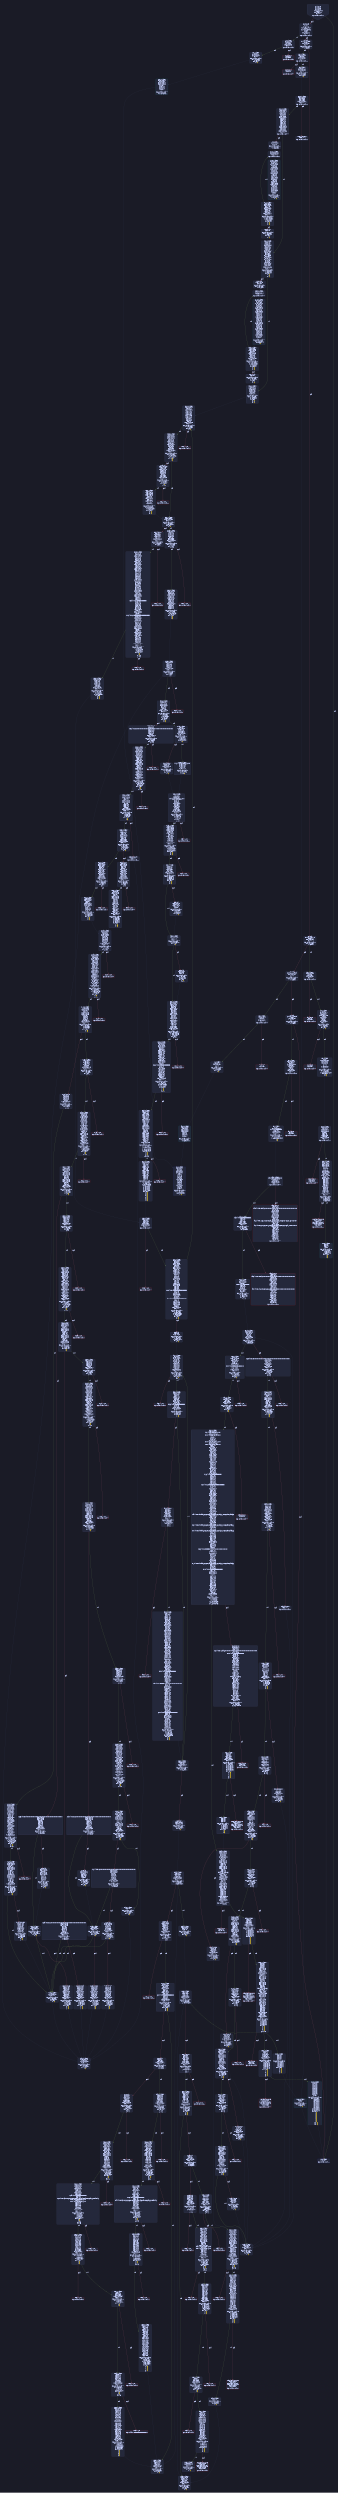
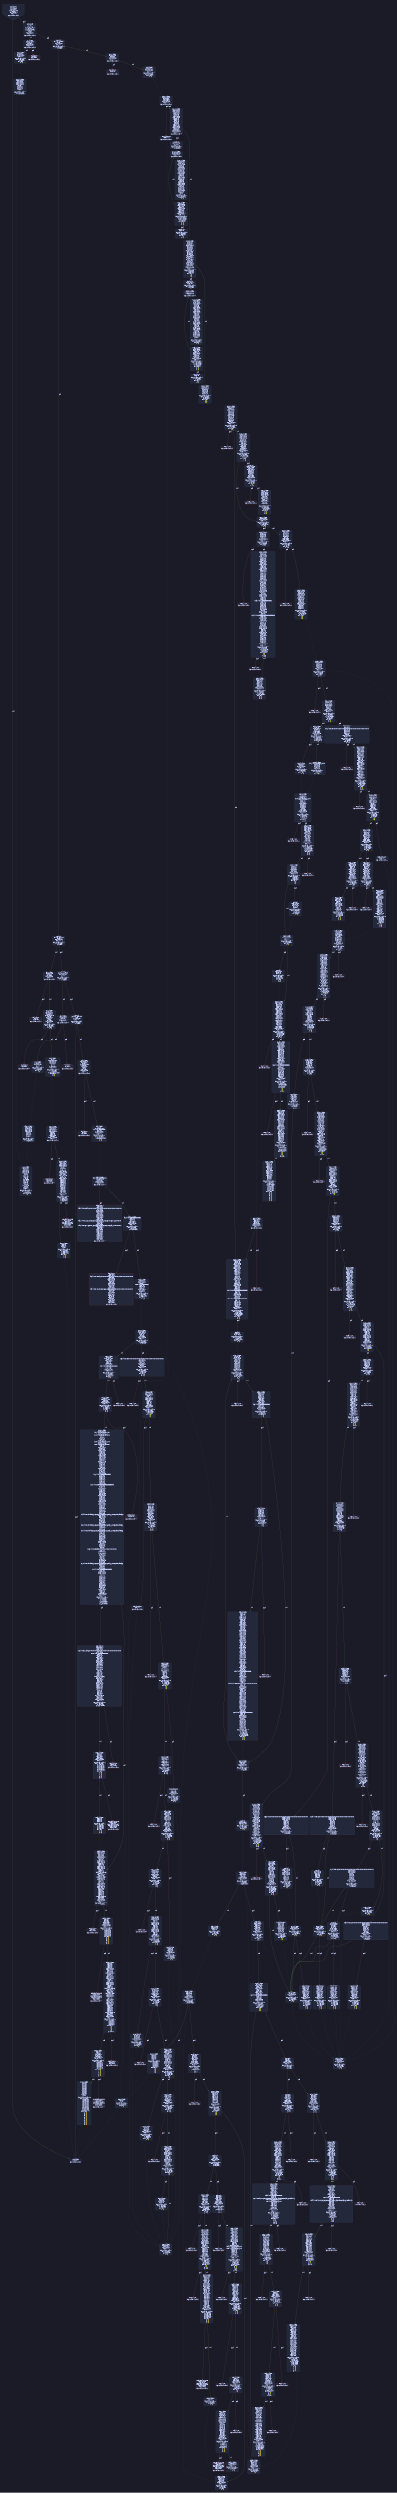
node "[08b5] INVALID Stack size req: 0, sizeΔ: 0": removed
node "[0a77] INVALID Stack size req: 0, sizeΔ: 0": removed
node "[0b6c] INVALID Stack size req: 0, ffffffffffffffffffffffffffffffffffffffff: 0": label "[0b6c] INVALID Stack size req: 0, ffffffffffffffffffffffffffffffffffffffff: 0" -> "[0b6c] INVALID Stack size req: 0, sizeΔ: 0"
